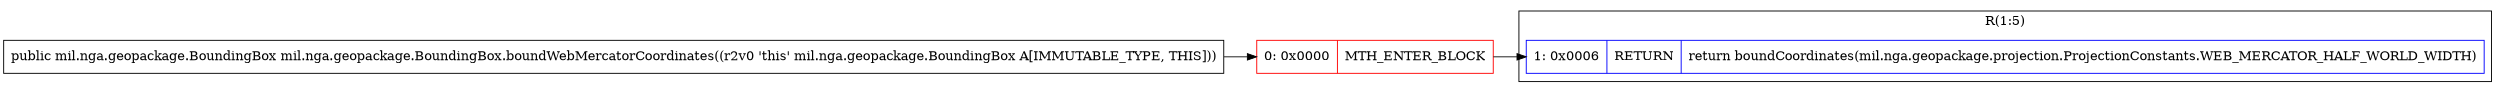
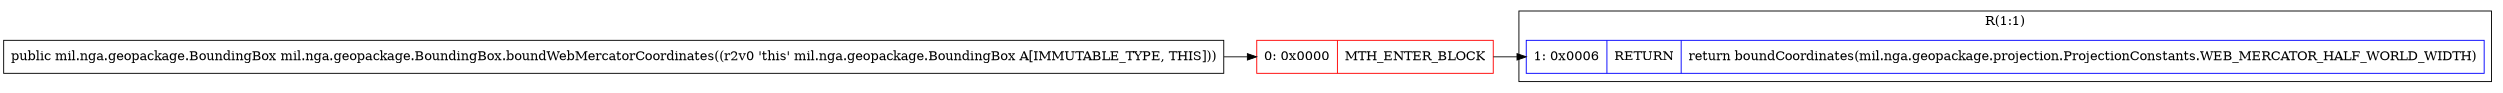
cluster "R(1:5)": label "R(1:5)" -> "R(1:1)"
